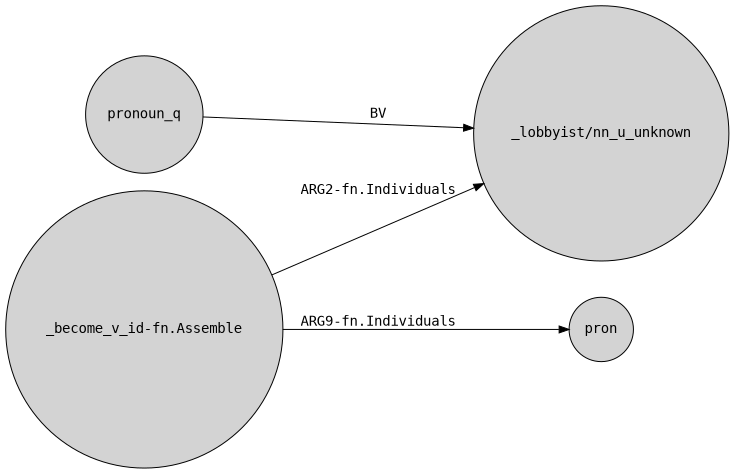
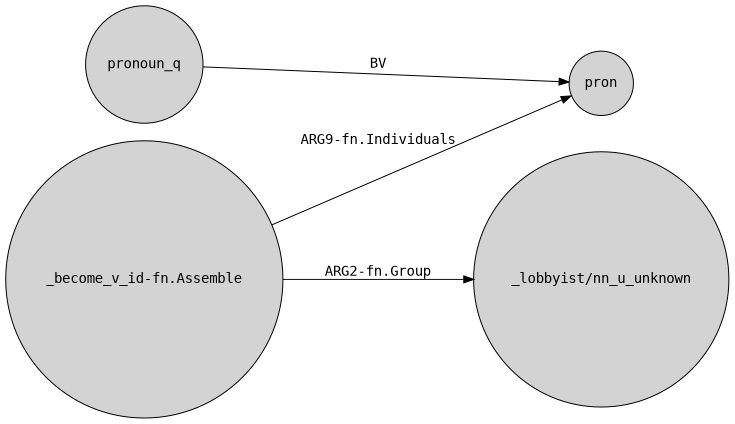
edge "pronoun_q" -> "_lobbyist/nn_u_unknown": now "pronoun_q" -> "pron"
edge "_become_v_id-fn.Assemble" -> "_lobbyist/nn_u_unknown": label "ARG2-fn.Individuals" -> "ARG2-fn.Group"
